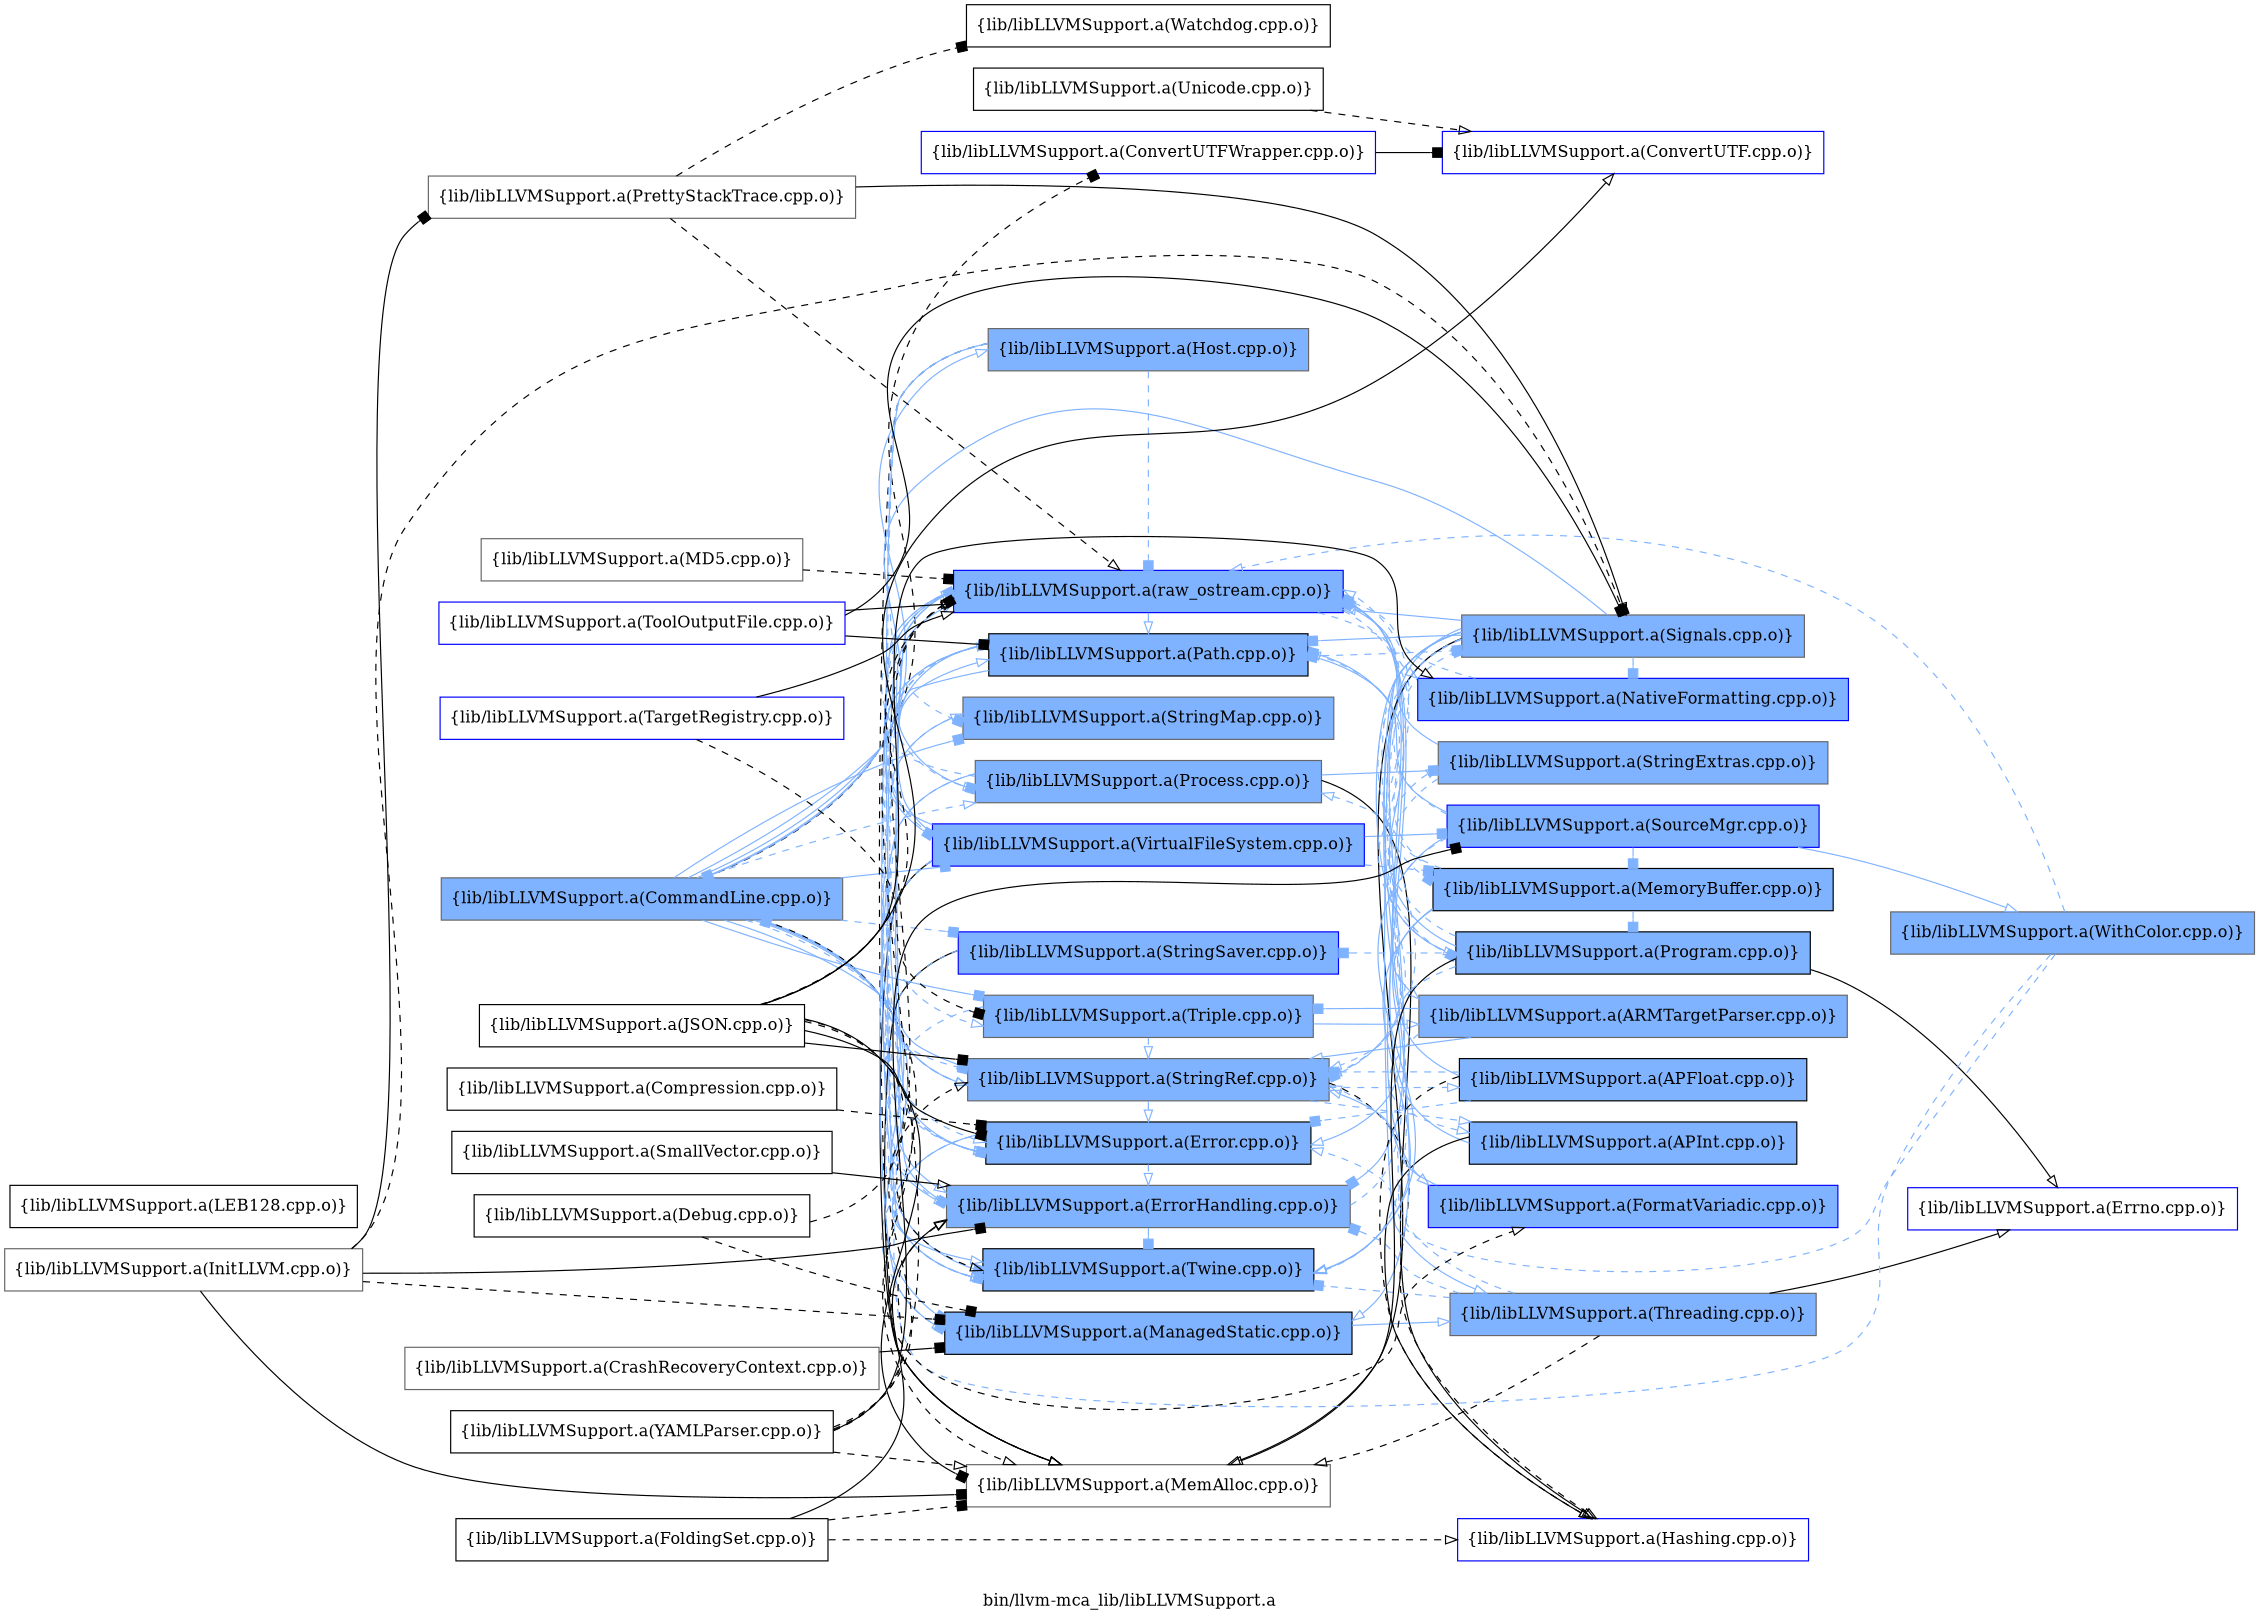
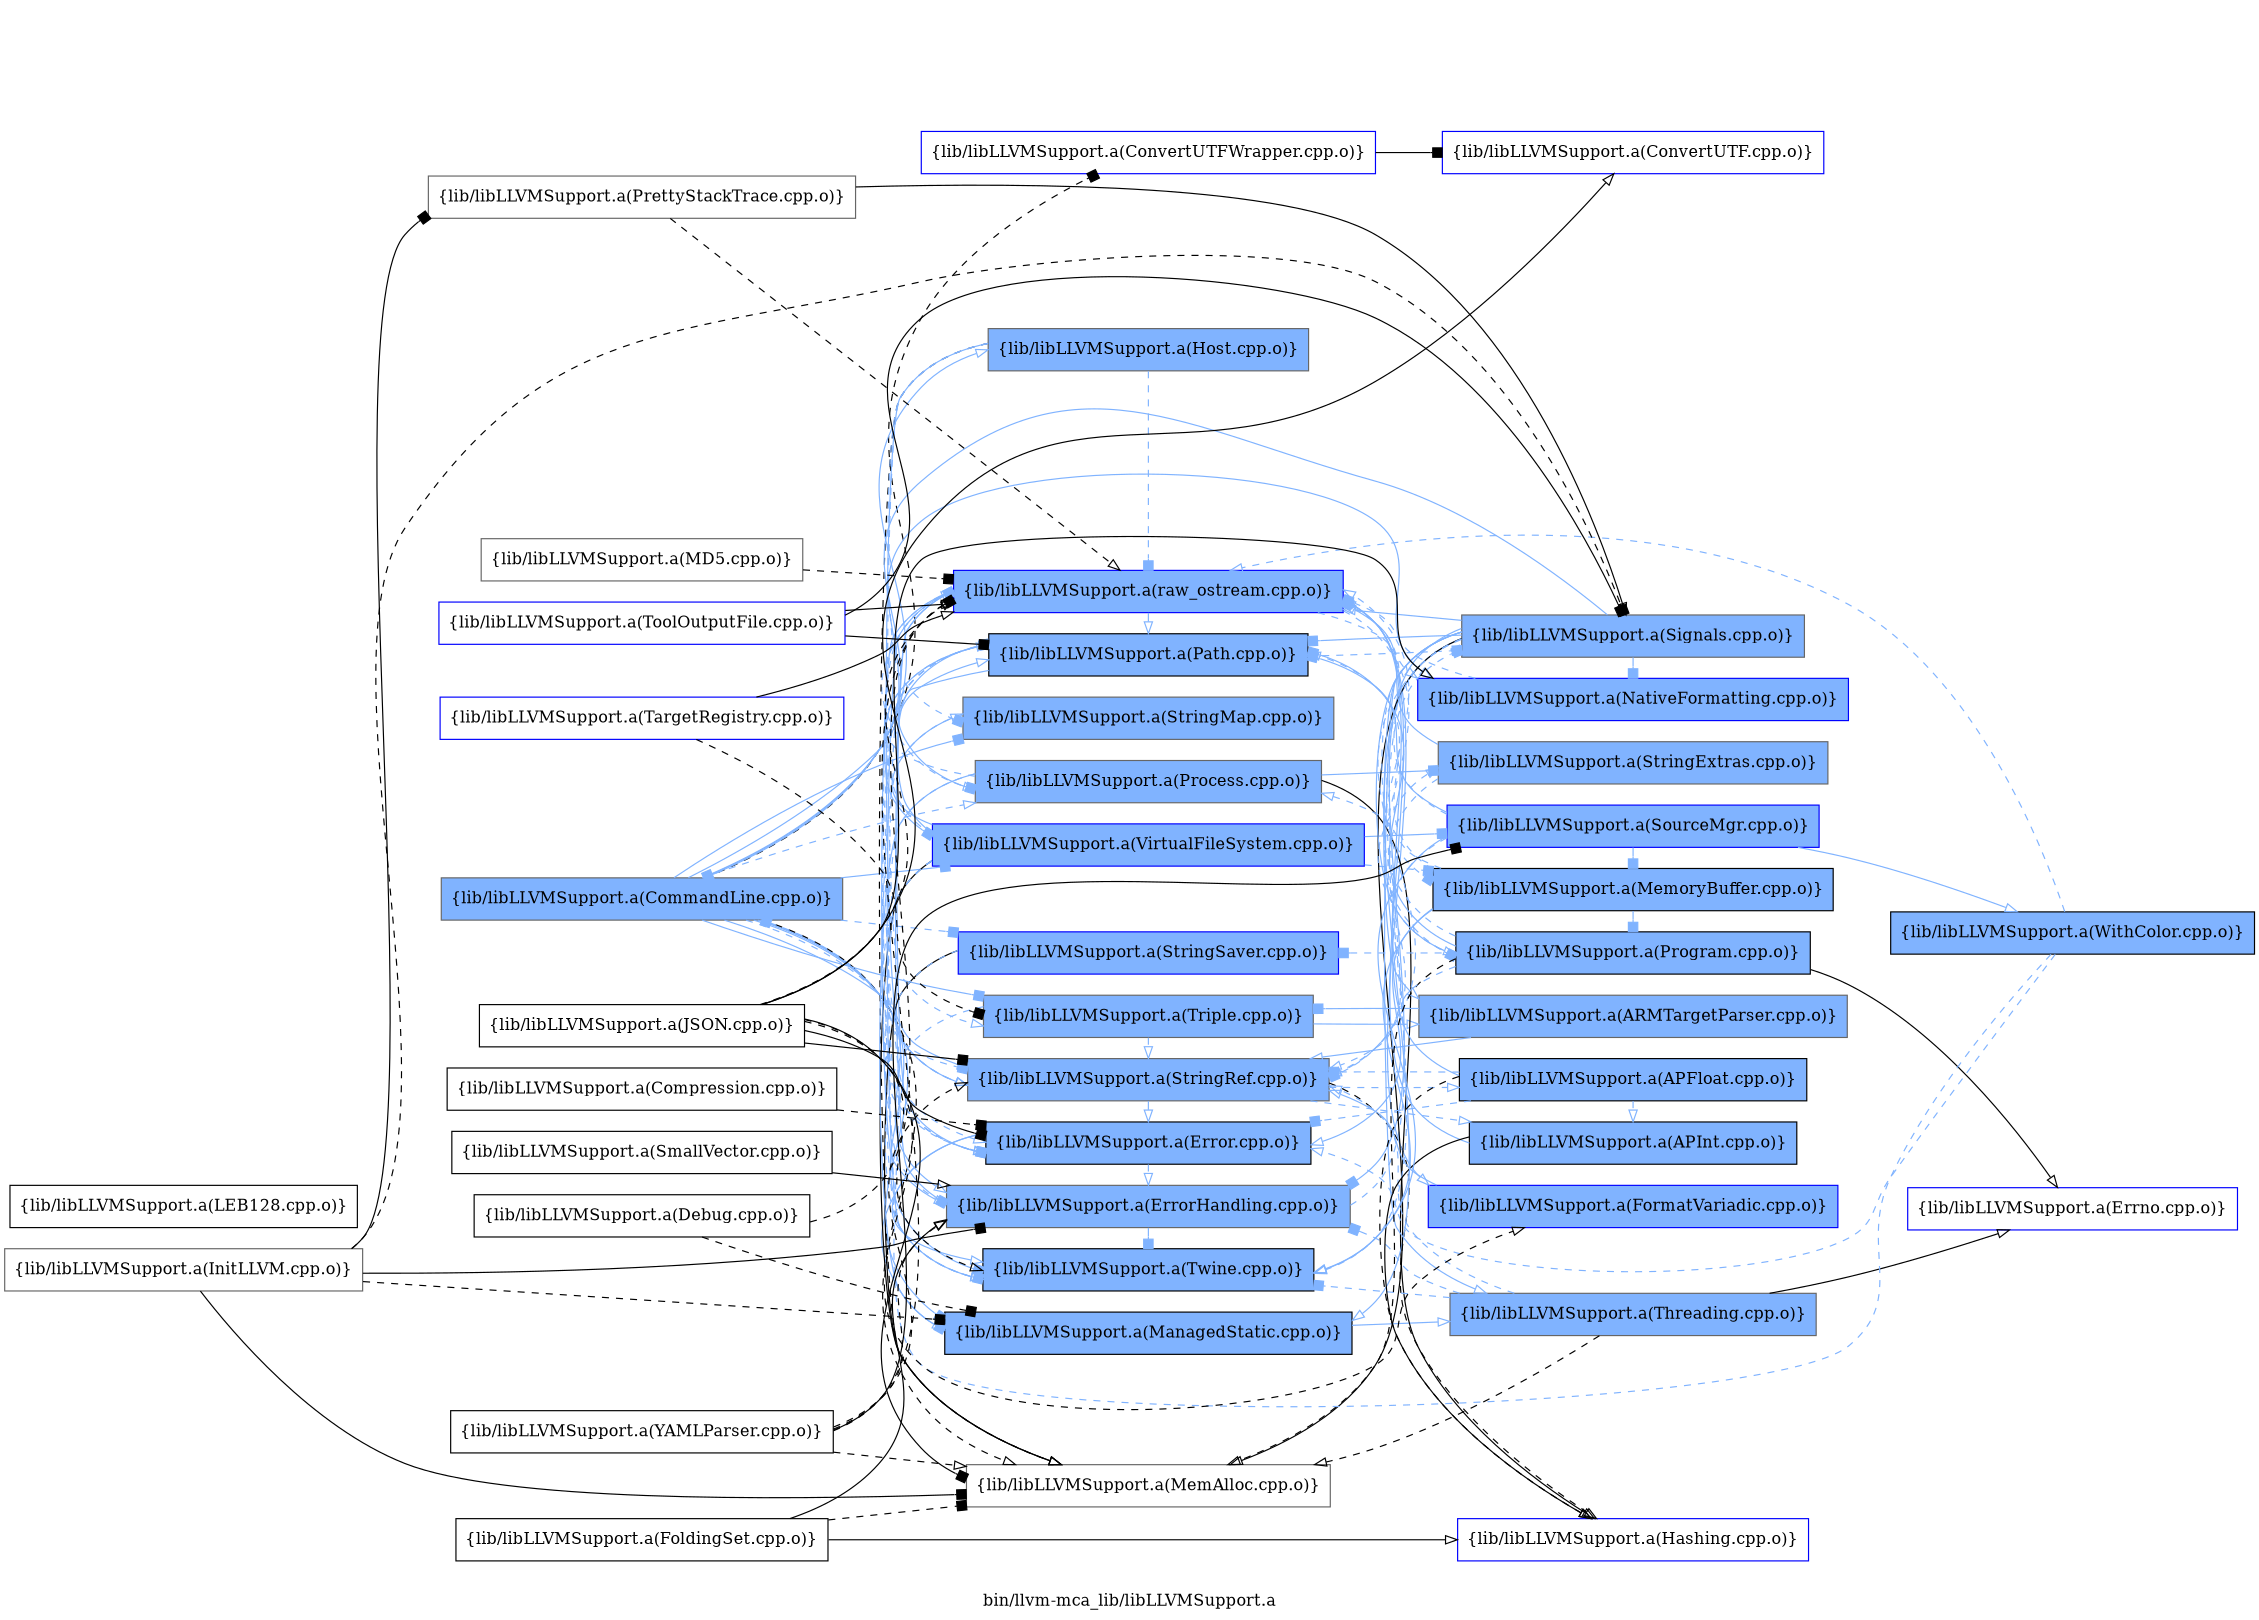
node "{lib/libLLVMSupport.a(Watchdog.cpp.o)}": removed
node "{lib/libLLVMSupport.a(Unicode.cpp.o)}": removed
edge "{lib/libLLVMSupport.a(CommandLine.cpp.o)}" -> "{lib/libLLVMSupport.a(raw_ostream.cpp.o)}": now "{lib/libLLVMSupport.a(CommandLine.cpp.o)}" -> "{lib/libLLVMSupport.a(NativeFormatting.cpp.o)}"
node "{lib/libLLVMSupport.a(WithColor.cpp.o)}": color gray40 -> black
edge "{lib/libLLVMSupport.a(ARMTargetParser.cpp.o)}" -> "{lib/libLLVMSupport.a(APInt.cpp.o)}": now "{lib/libLLVMSupport.a(APFloat.cpp.o)}" -> "{lib/libLLVMSupport.a(APInt.cpp.o)}"
edge "{lib/libLLVMSupport.a(Error.cpp.o)}" -> "{lib/libLLVMSupport.a(ManagedStatic.cpp.o)}": style dashed -> solid
edge "{lib/libLLVMSupport.a(Program.cpp.o)}" -> "{lib/libLLVMSupport.a(MemAlloc.cpp.o)}": style solid -> dashed
node "{lib/libLLVMSupport.a(CrashRecoveryContext.cpp.o)}": removed
edge "{lib/libLLVMSupport.a(FoldingSet.cpp.o)}" -> "{lib/libLLVMSupport.a(Hashing.cpp.o)}": style dashed -> solid
